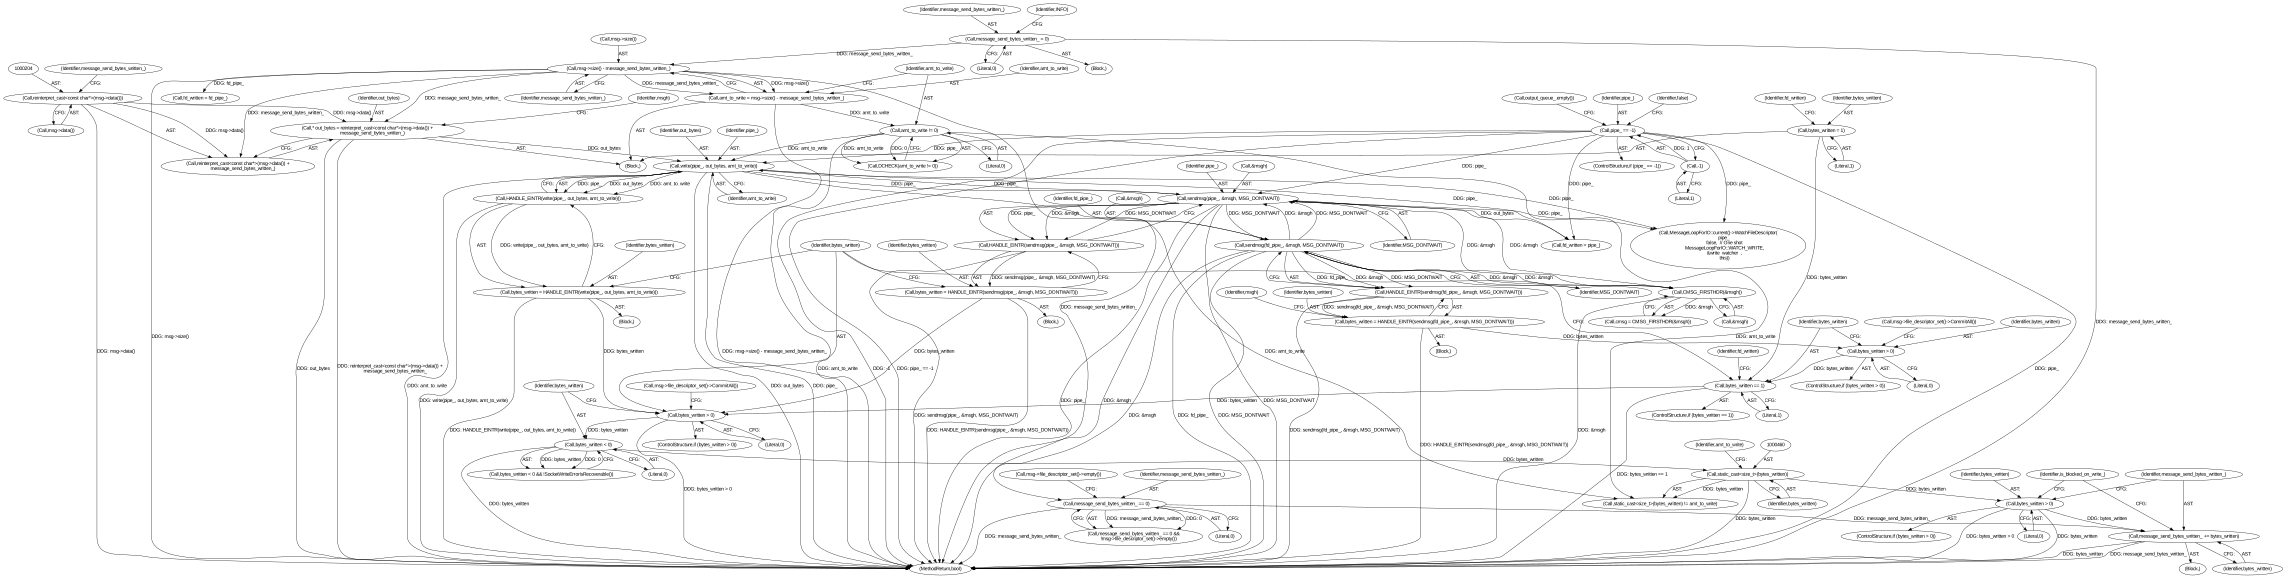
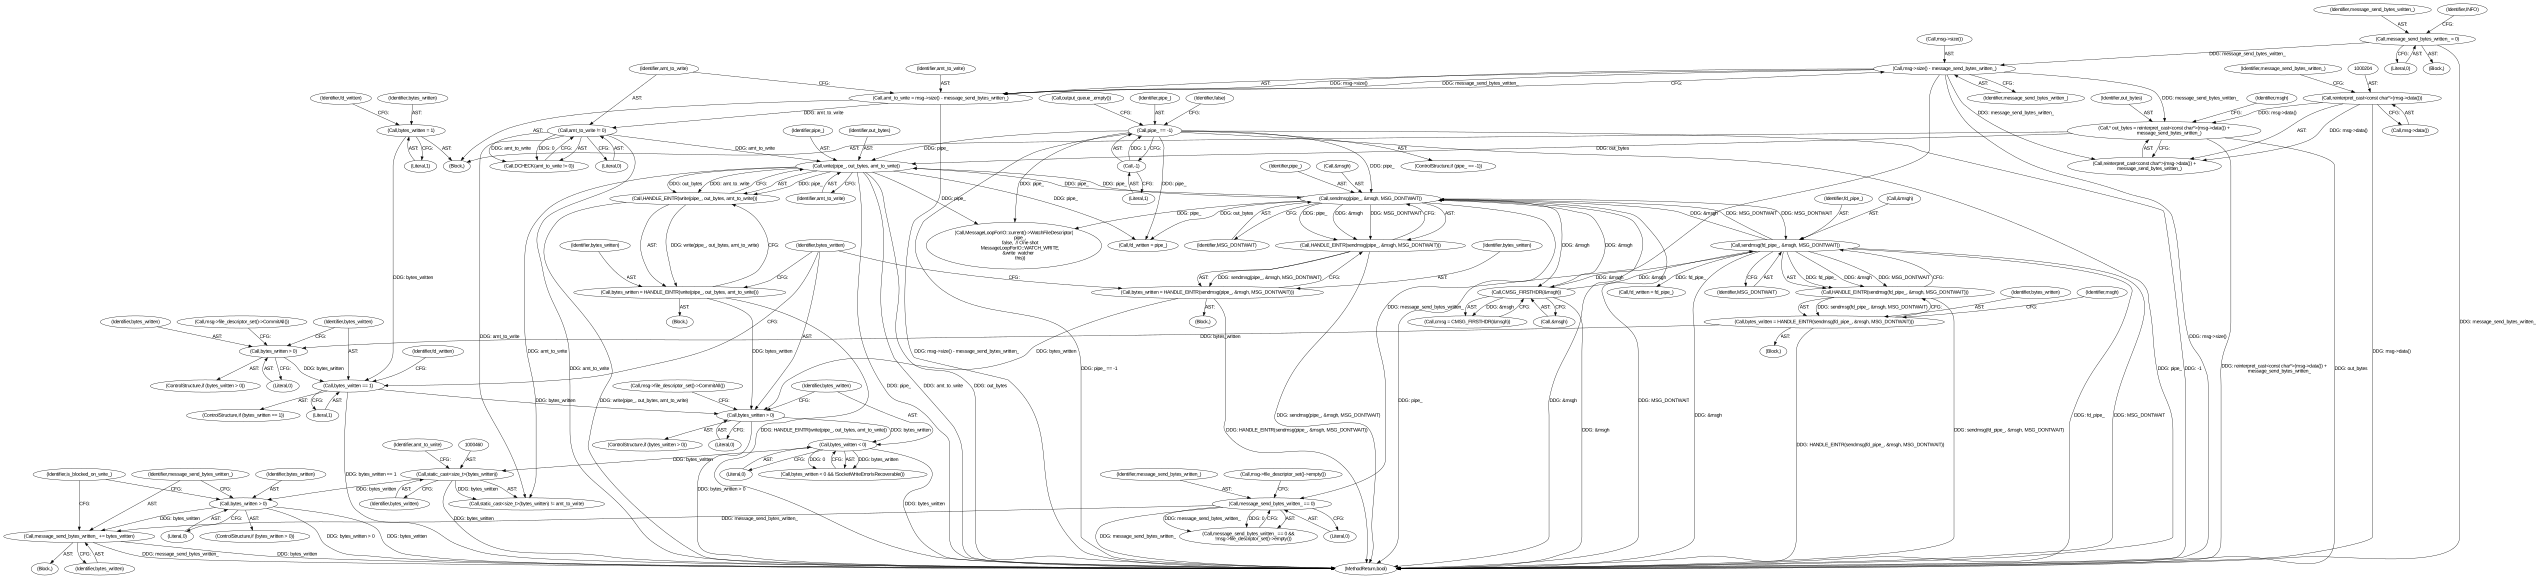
edge "(Call,msg->size() - message_send_bytes_written_)" -> "(Call,fd_written = fd_pipe_)": now "(Call,sendmsg(fd_pipe_, &msgh, MSG_DONTWAIT))" -> "(Call,fd_written = fd_pipe_)"
